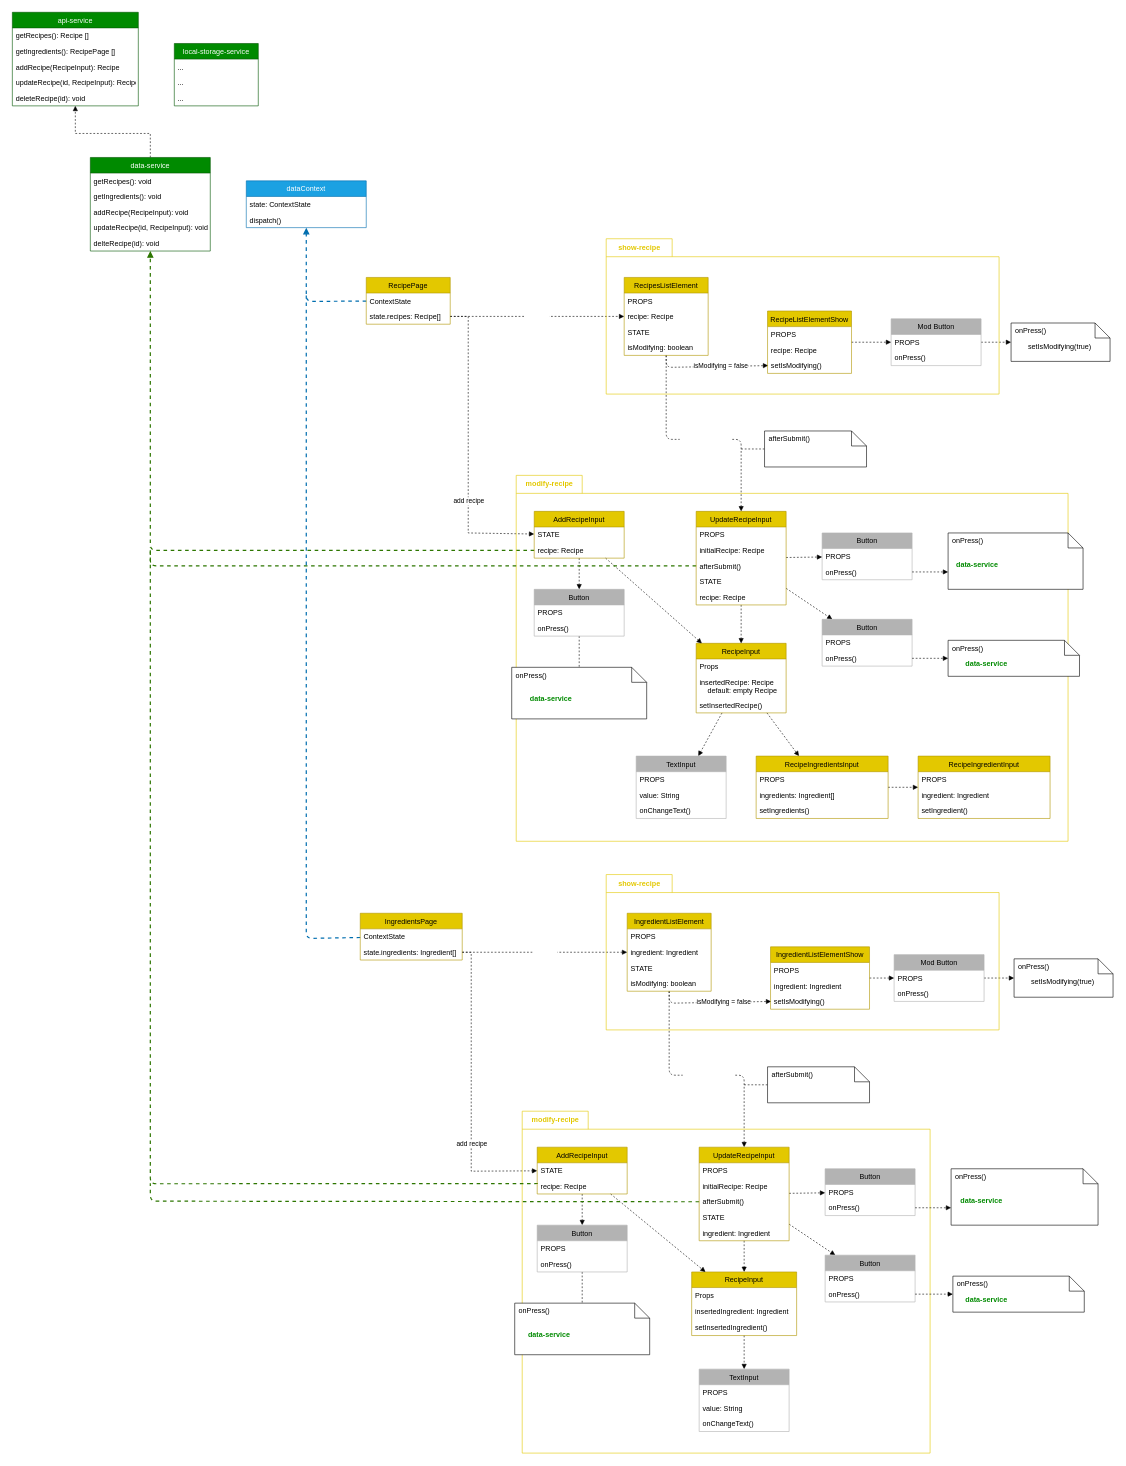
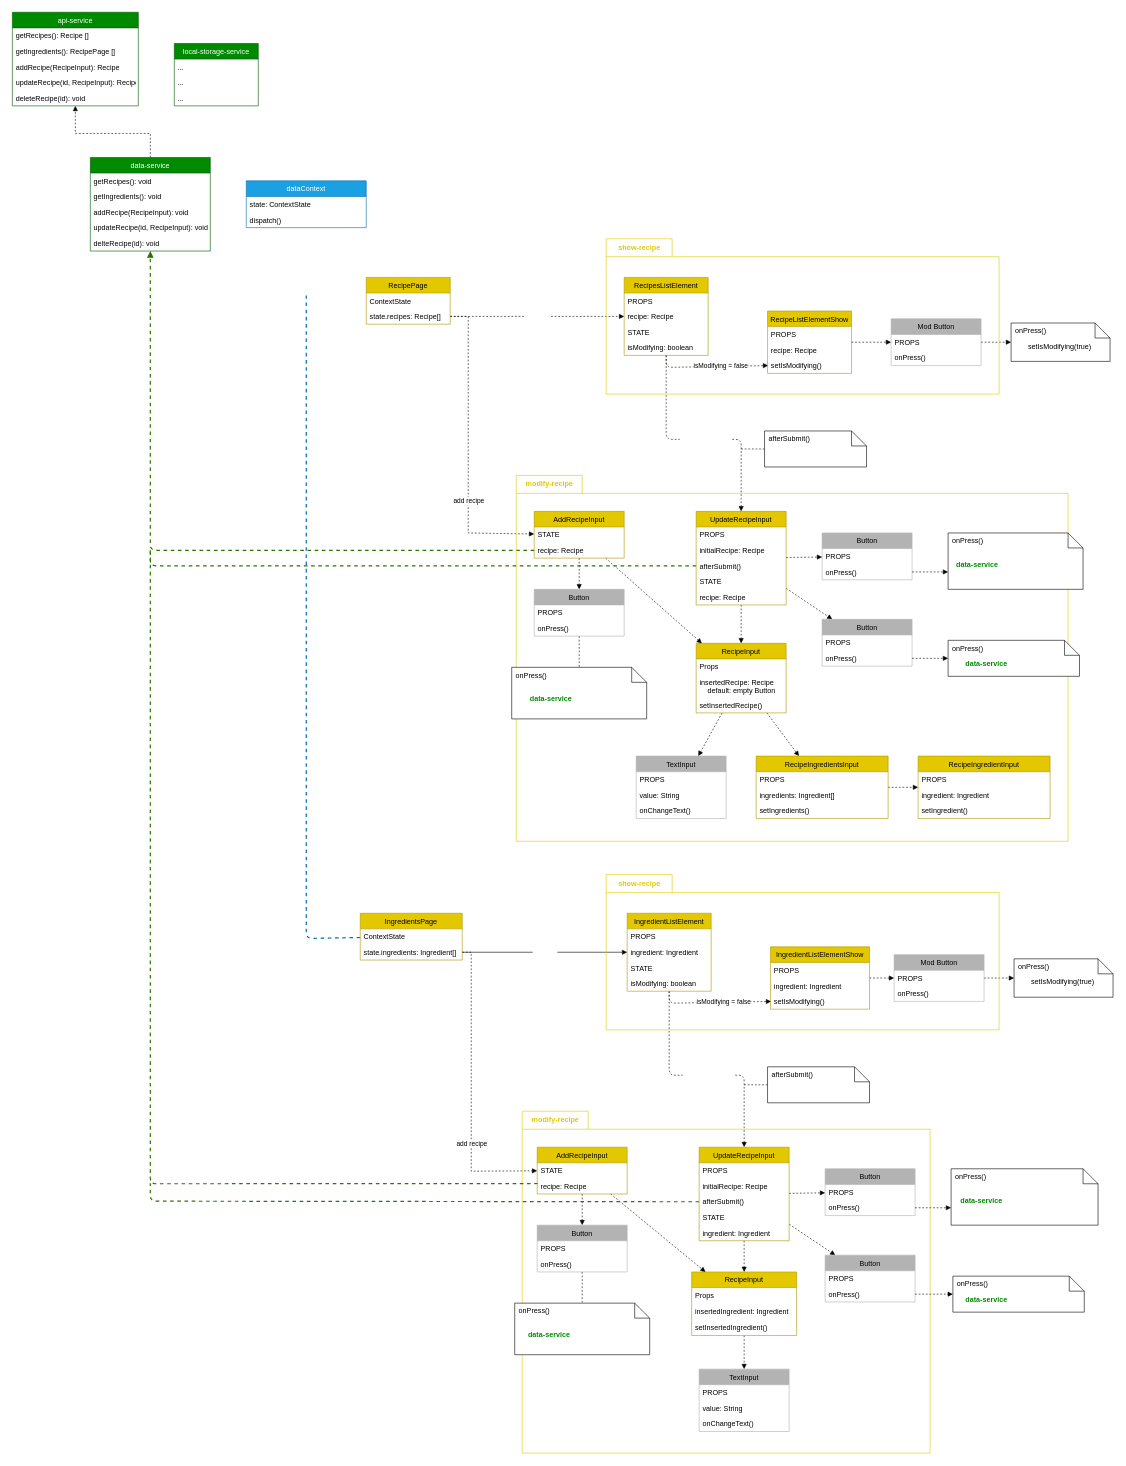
edge "RecipePage" -> "dataContext": removed
node "insertedRecipe: Recipe default: empty Recipe": label "insertedRecipe: Recipe default: empty Recipe" -> "insertedRecipe: Recipe default: empty Button"
edge "state.ingredients: Ingredient[]" -> "IngredientListElement": style dashed -> solid
